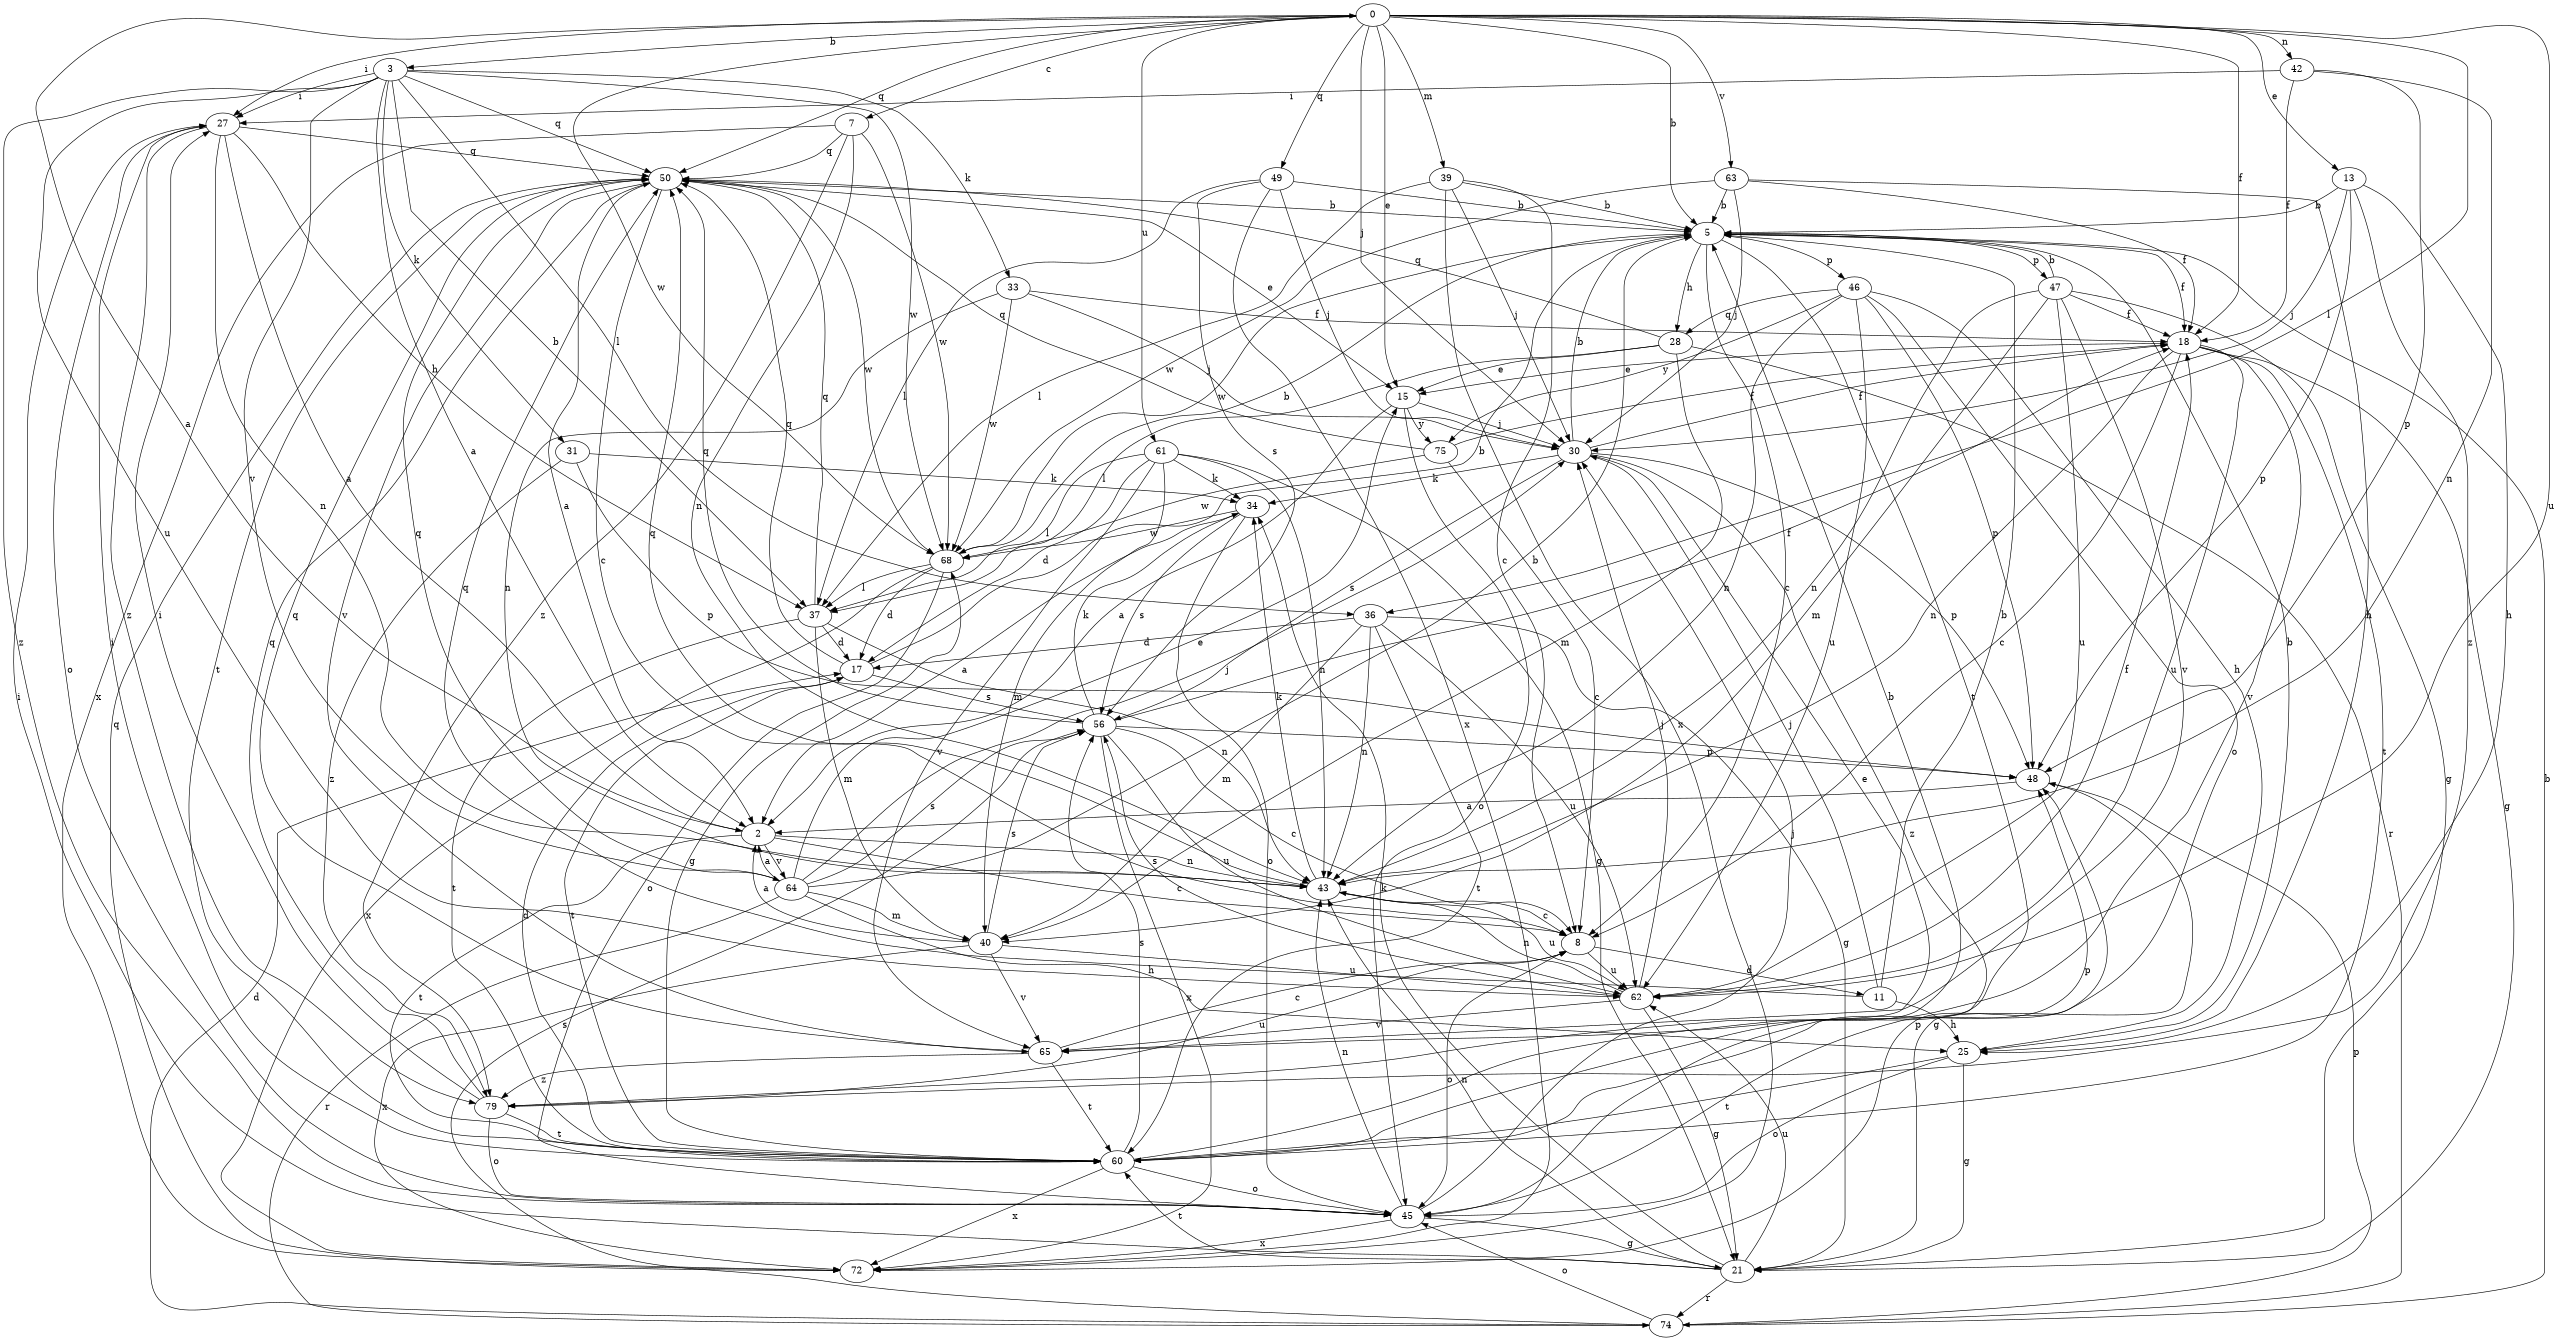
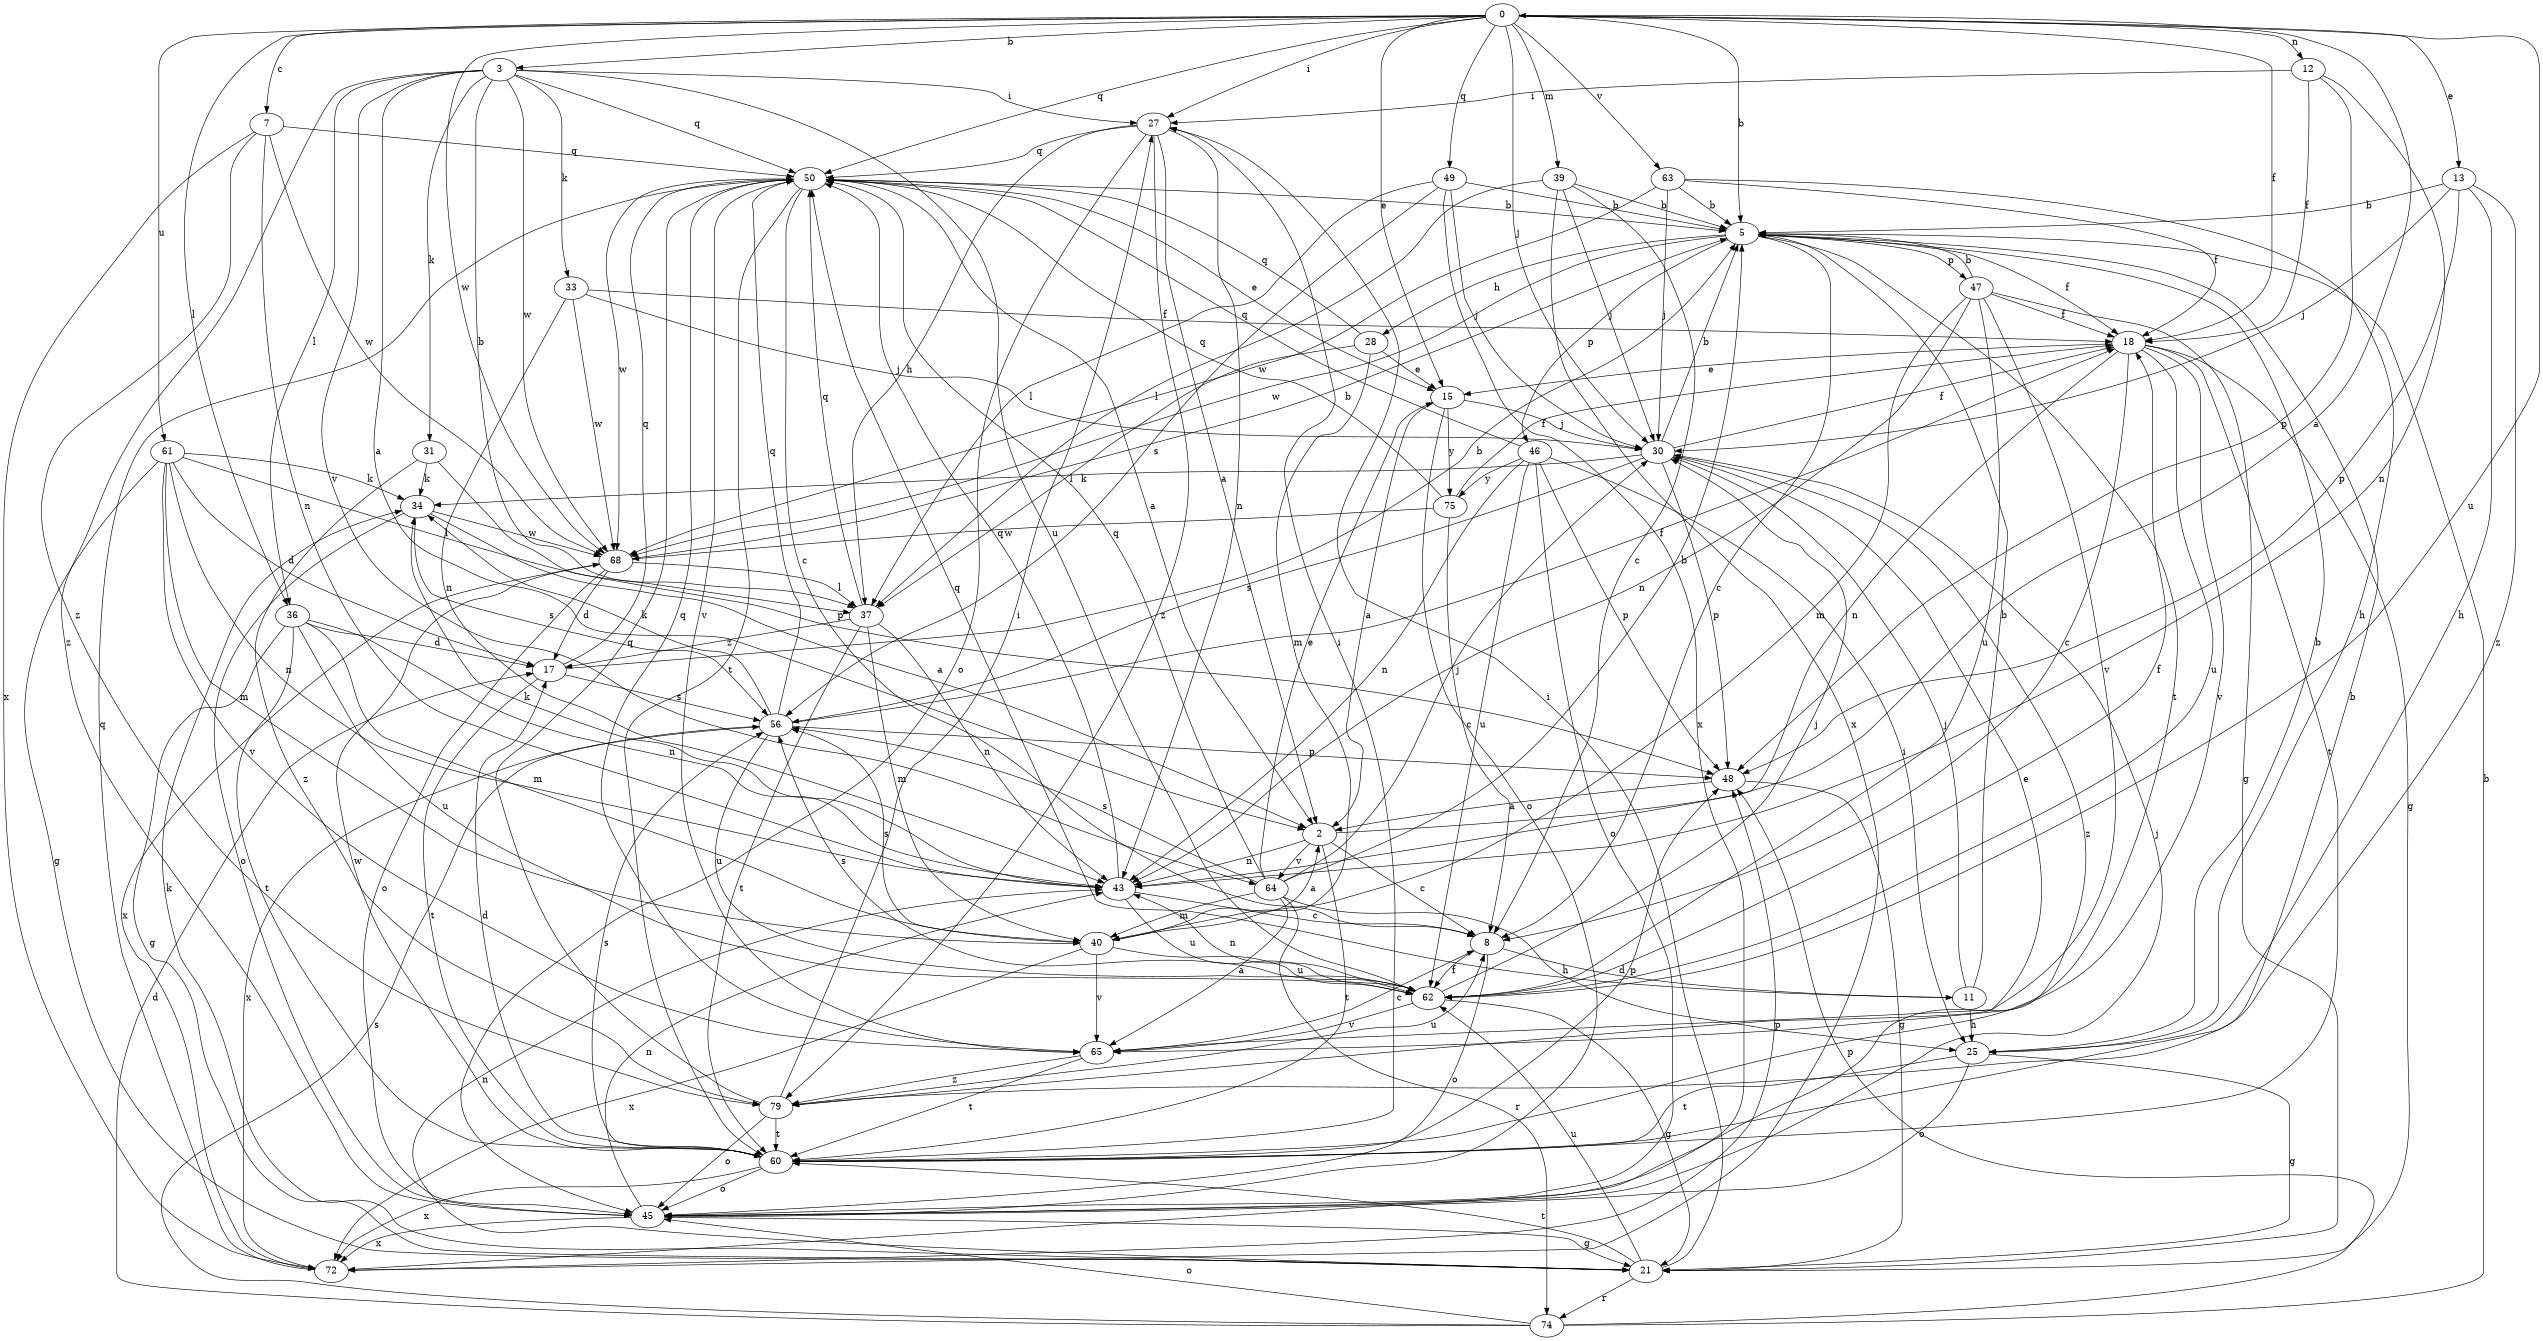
node "42": label "42" -> "12"
edge "46" -> "28": now "46" -> "50"
edge "37" -> "17": label "d" -> "z"
edge "46" -> "25": label "h" -> "i"
edge "56" -> "8": removed, label "c"
edge "60" -> "68": label "g" -> "w"
edge "64" -> "2": now "64" -> "65"
edge "28" -> "74": removed, label "r"
edge "8" -> "62": label "u" -> "f"
